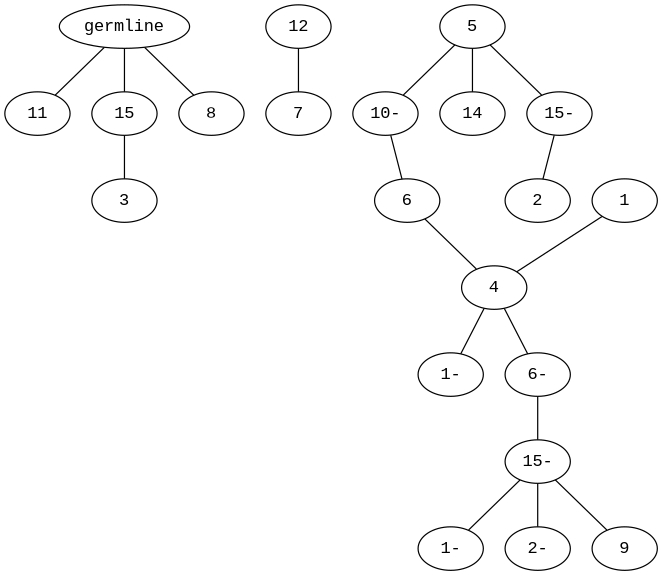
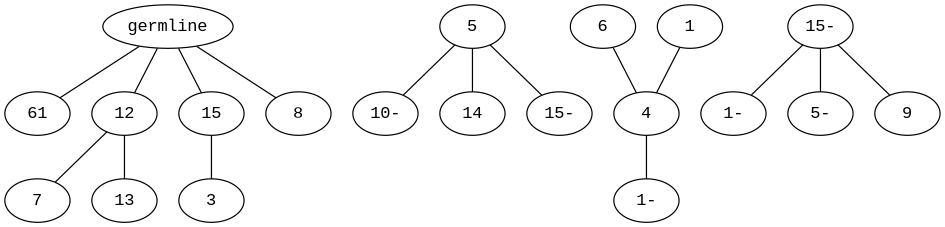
edge "germline" -- "12": added
node "11": label "11" -> "61"
edge "10-" -- "6": removed
node "13": added
node "2": removed
node "6-": removed
node "2-": label "2-" -> "5-"
